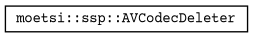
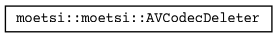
node "moetsi::ssp::AVCodecDeleter": label "moetsi::ssp::AVCodecDeleter" -> "moetsi::moetsi::AVCodecDeleter"
